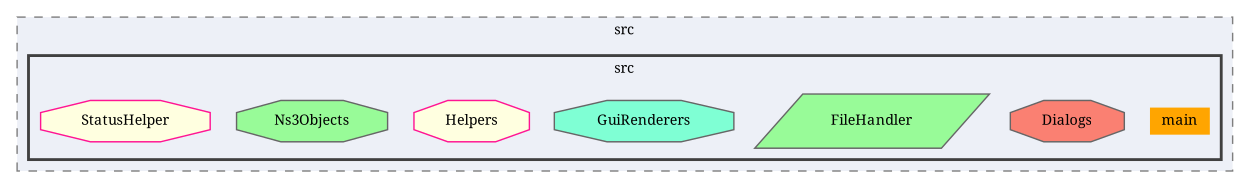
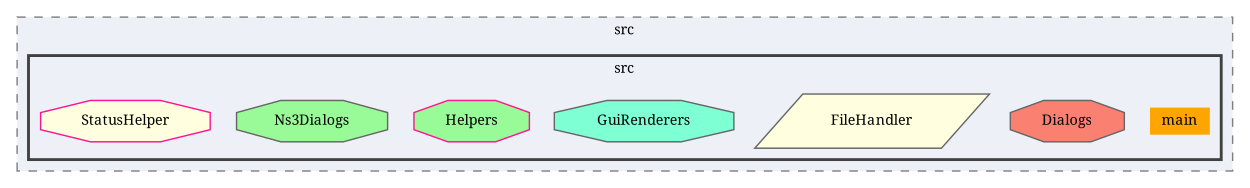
node "Ns3Objects": label "Ns3Objects" -> "Ns3Dialogs"
node "Helpers": fillcolor lightyellow -> palegreen
node "FileHandler": fillcolor palegreen -> lightyellow
